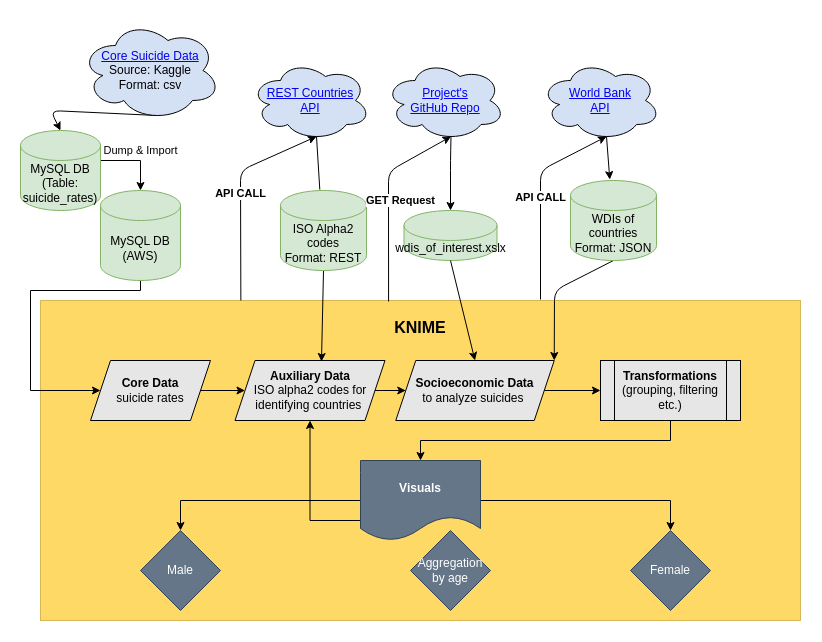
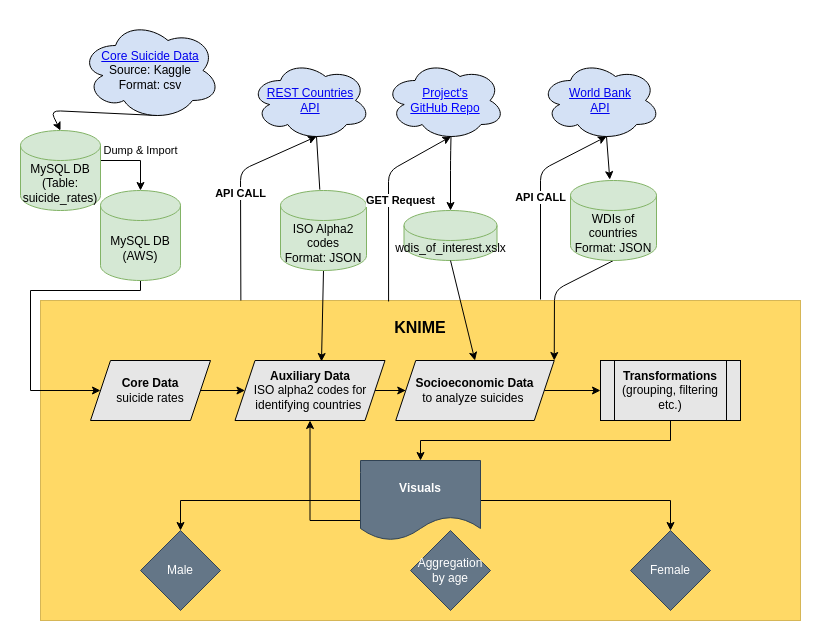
node "ISO Alpha2 codes Format: REST": label "ISO Alpha2 codes Format: REST" -> "ISO Alpha2 codes Format: JSON"
